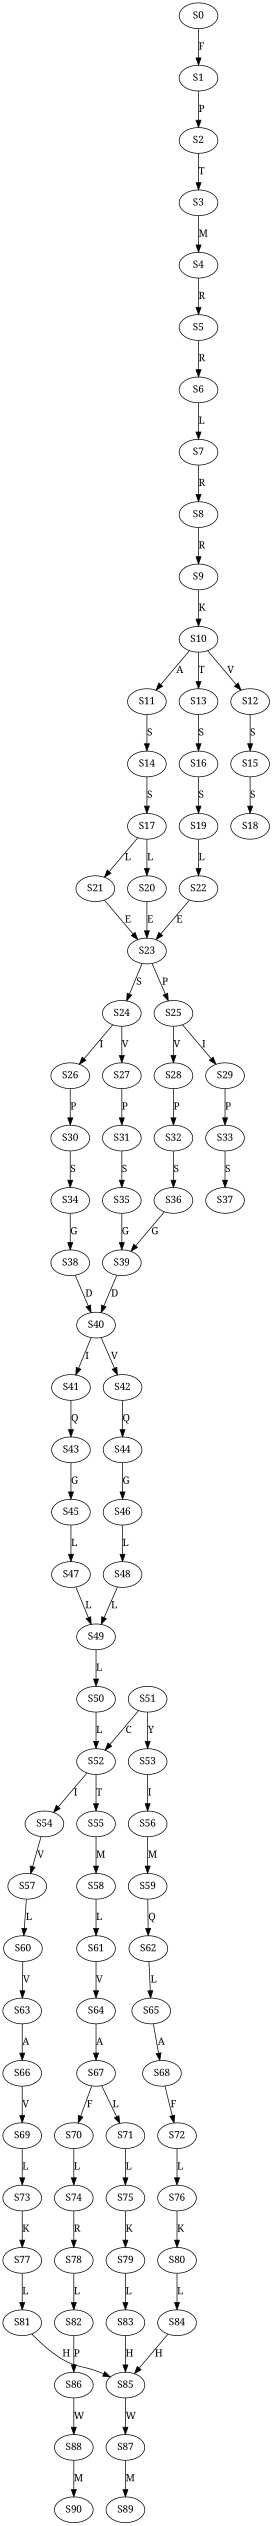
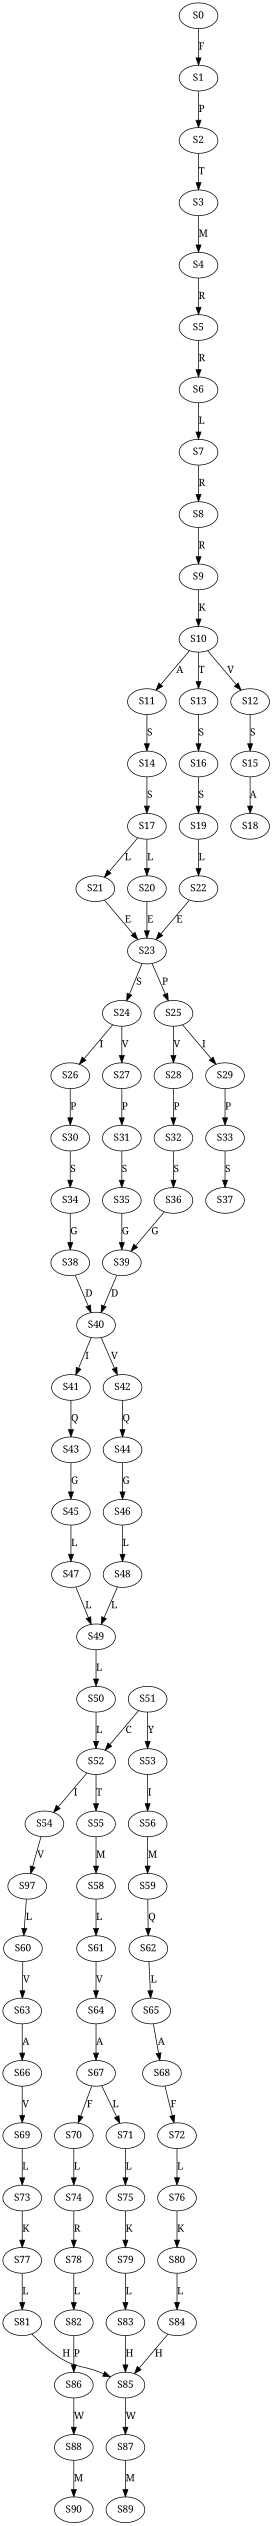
edge "S15" -> "S18": label "S" -> "A"
node "S57": label "S57" -> "S97"
